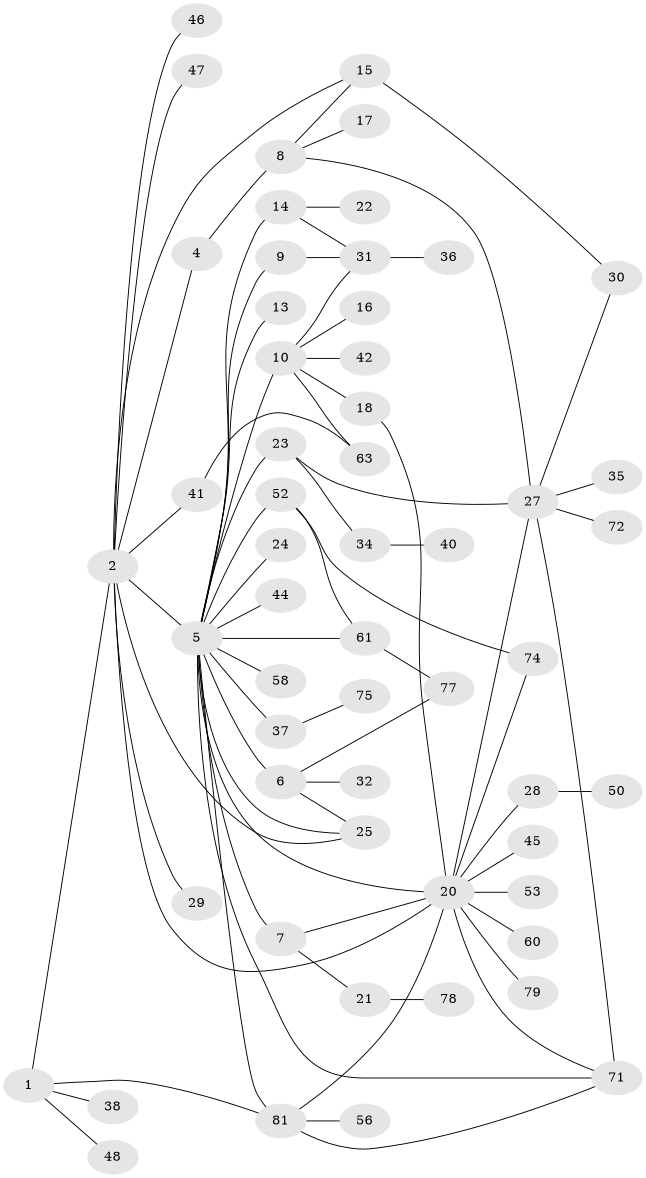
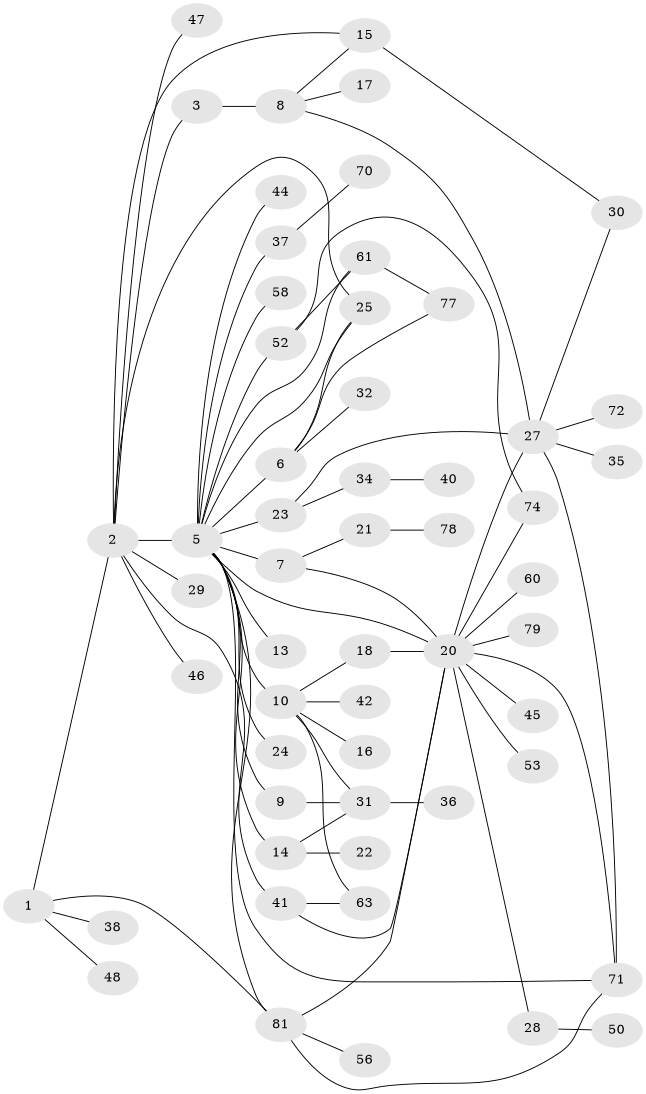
node "4": label "4" -> "3"
node "75": label "75" -> "70"
edge "2" -- "20": now "41" -- "20"
